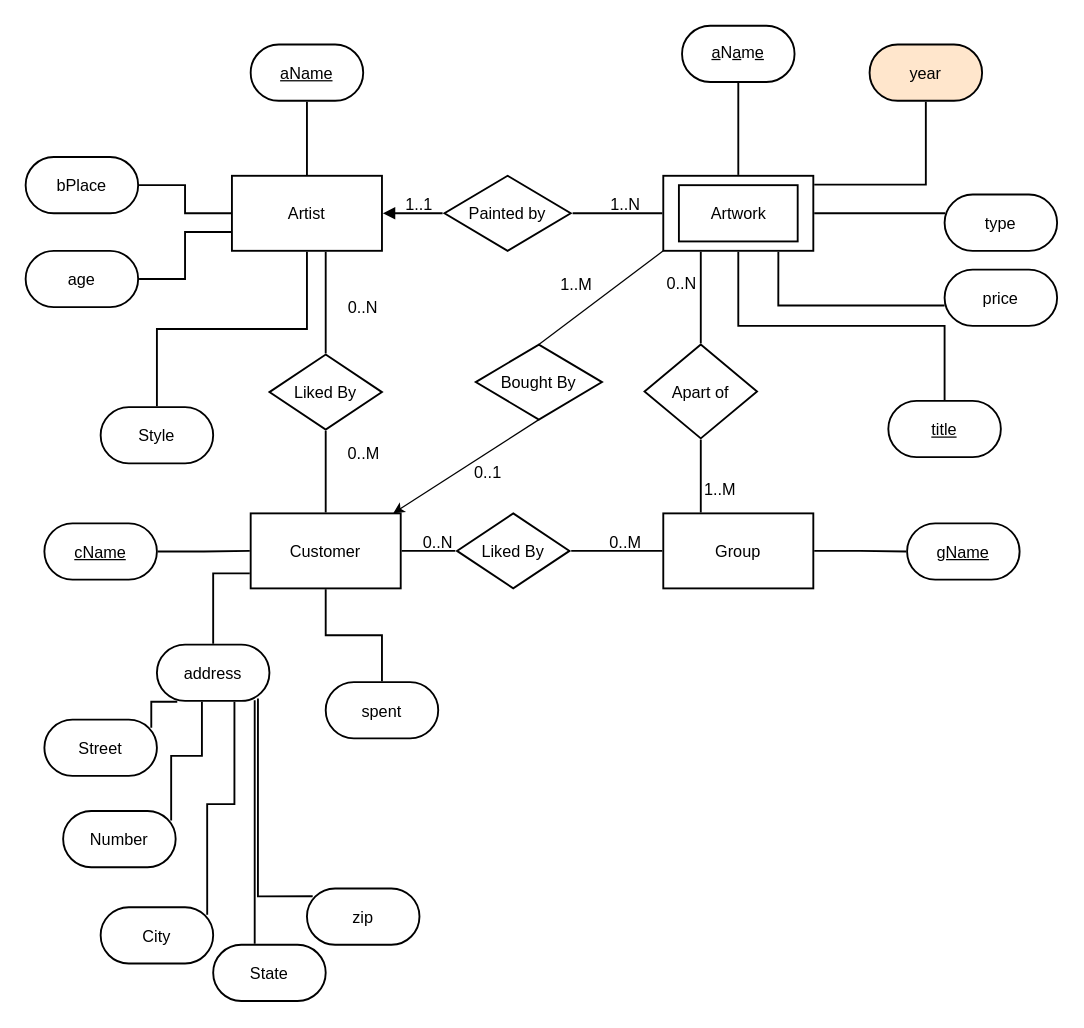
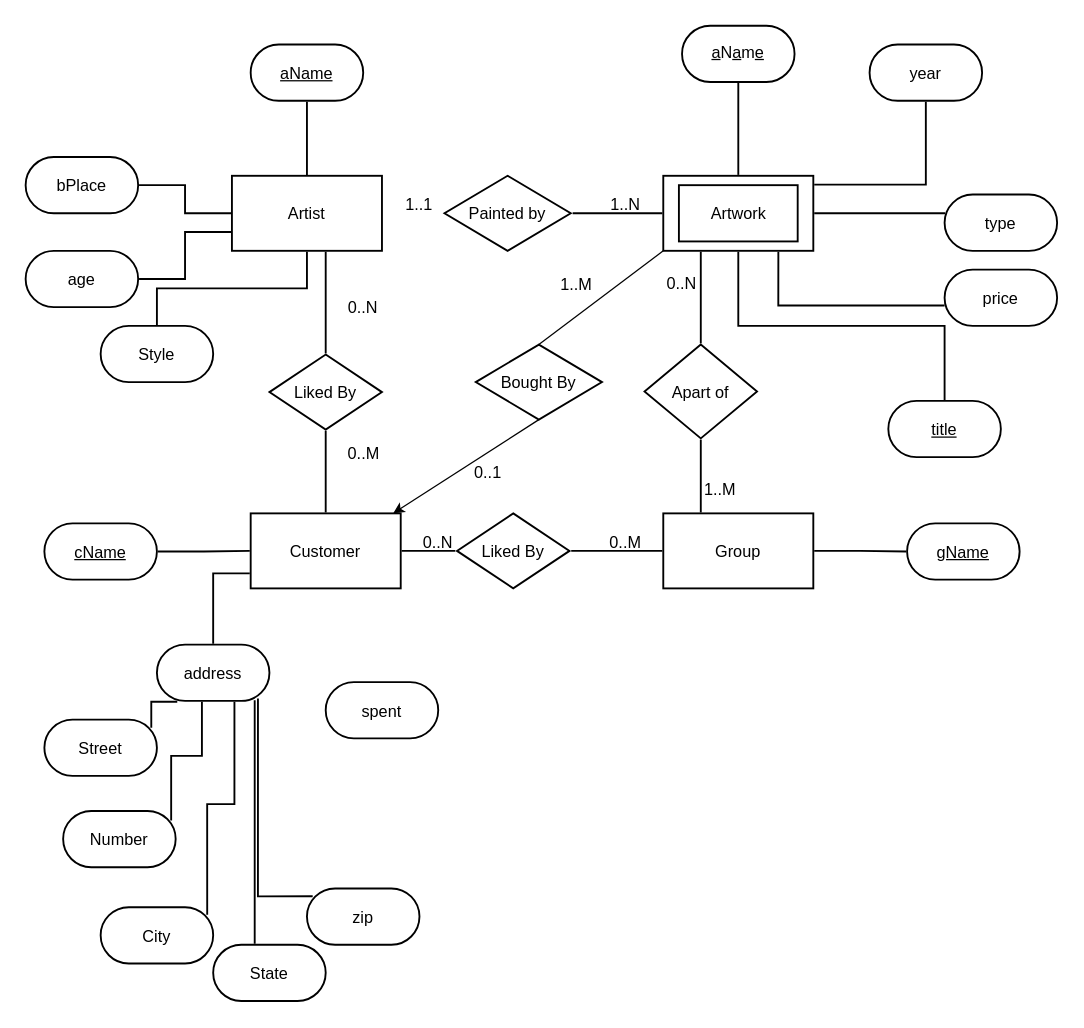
node "year": fillcolor #ffe6cc -> #ffffff
edge "Painted by" -> "Artist": removed
node "Style": moved (157, 435) -> (157, 354)
edge "Customer" -- "spent": removed
